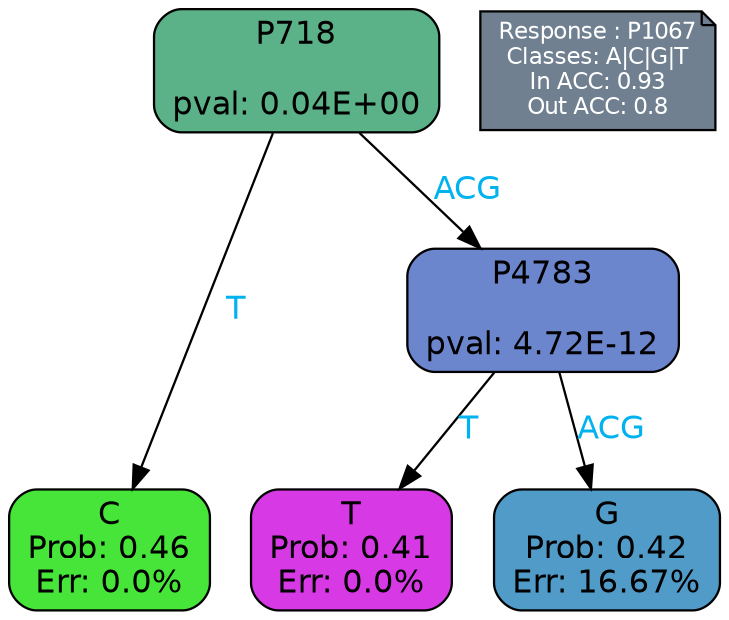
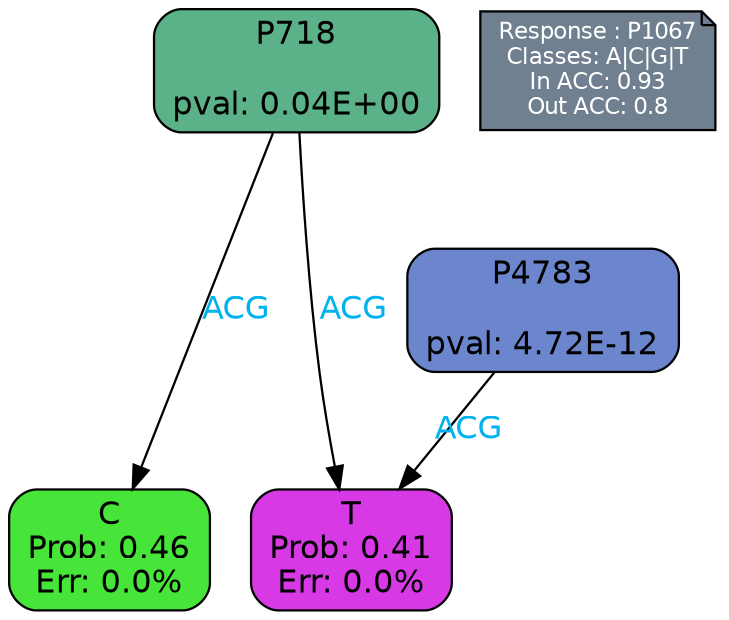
edge "P718 pval: 0.04E+00" -> "P4783 pval: 4.72E-12": now "P718 pval: 0.04E+00" -> "T Prob: 0.41 Err: 0.0%"
edge "P718 pval: 0.04E+00" -> "C Prob: 0.46 Err: 0.0%": label "T" -> "ACG"
edge "P4783 pval: 4.72E-12" -> "T Prob: 0.41 Err: 0.0%": label "T" -> "ACG"
node "G Prob: 0.42 Err: 16.67%": removed
